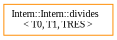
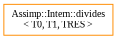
node "Intern::Intern::divides < T0, T1, TRES >": label "Intern::Intern::divides < T0, T1, TRES >" -> "Assimp::Intern::divides < T0, T1, TRES >"
